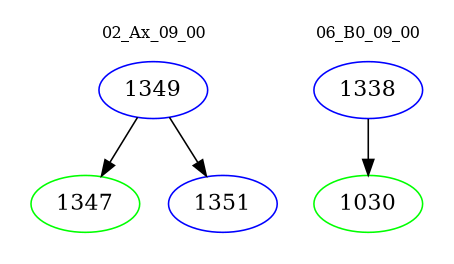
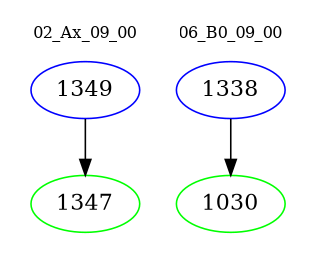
node "1351": removed
